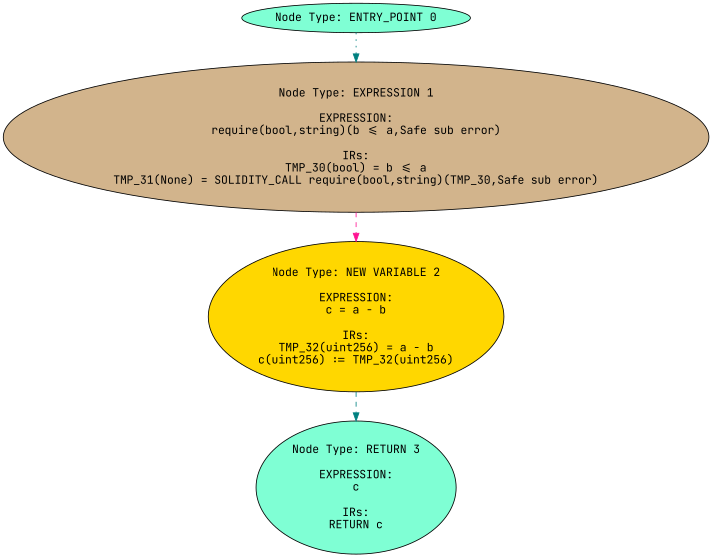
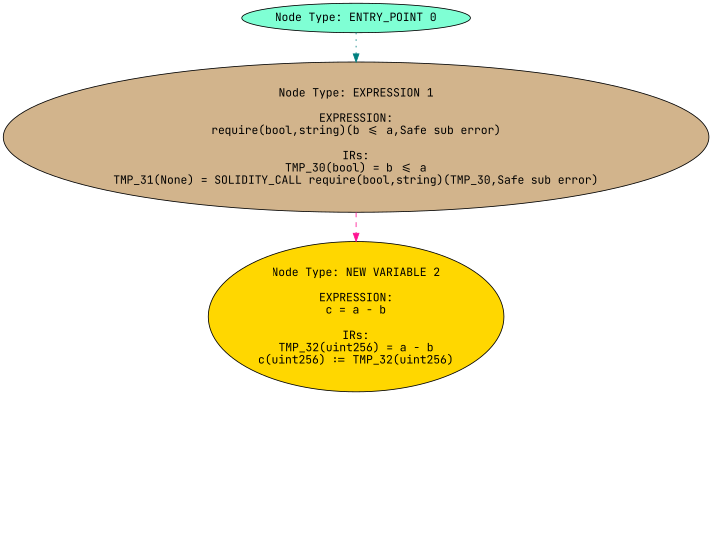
node "Node Type: RETURN 3 EXPRESSION: c IRs: RETURN c": removed
